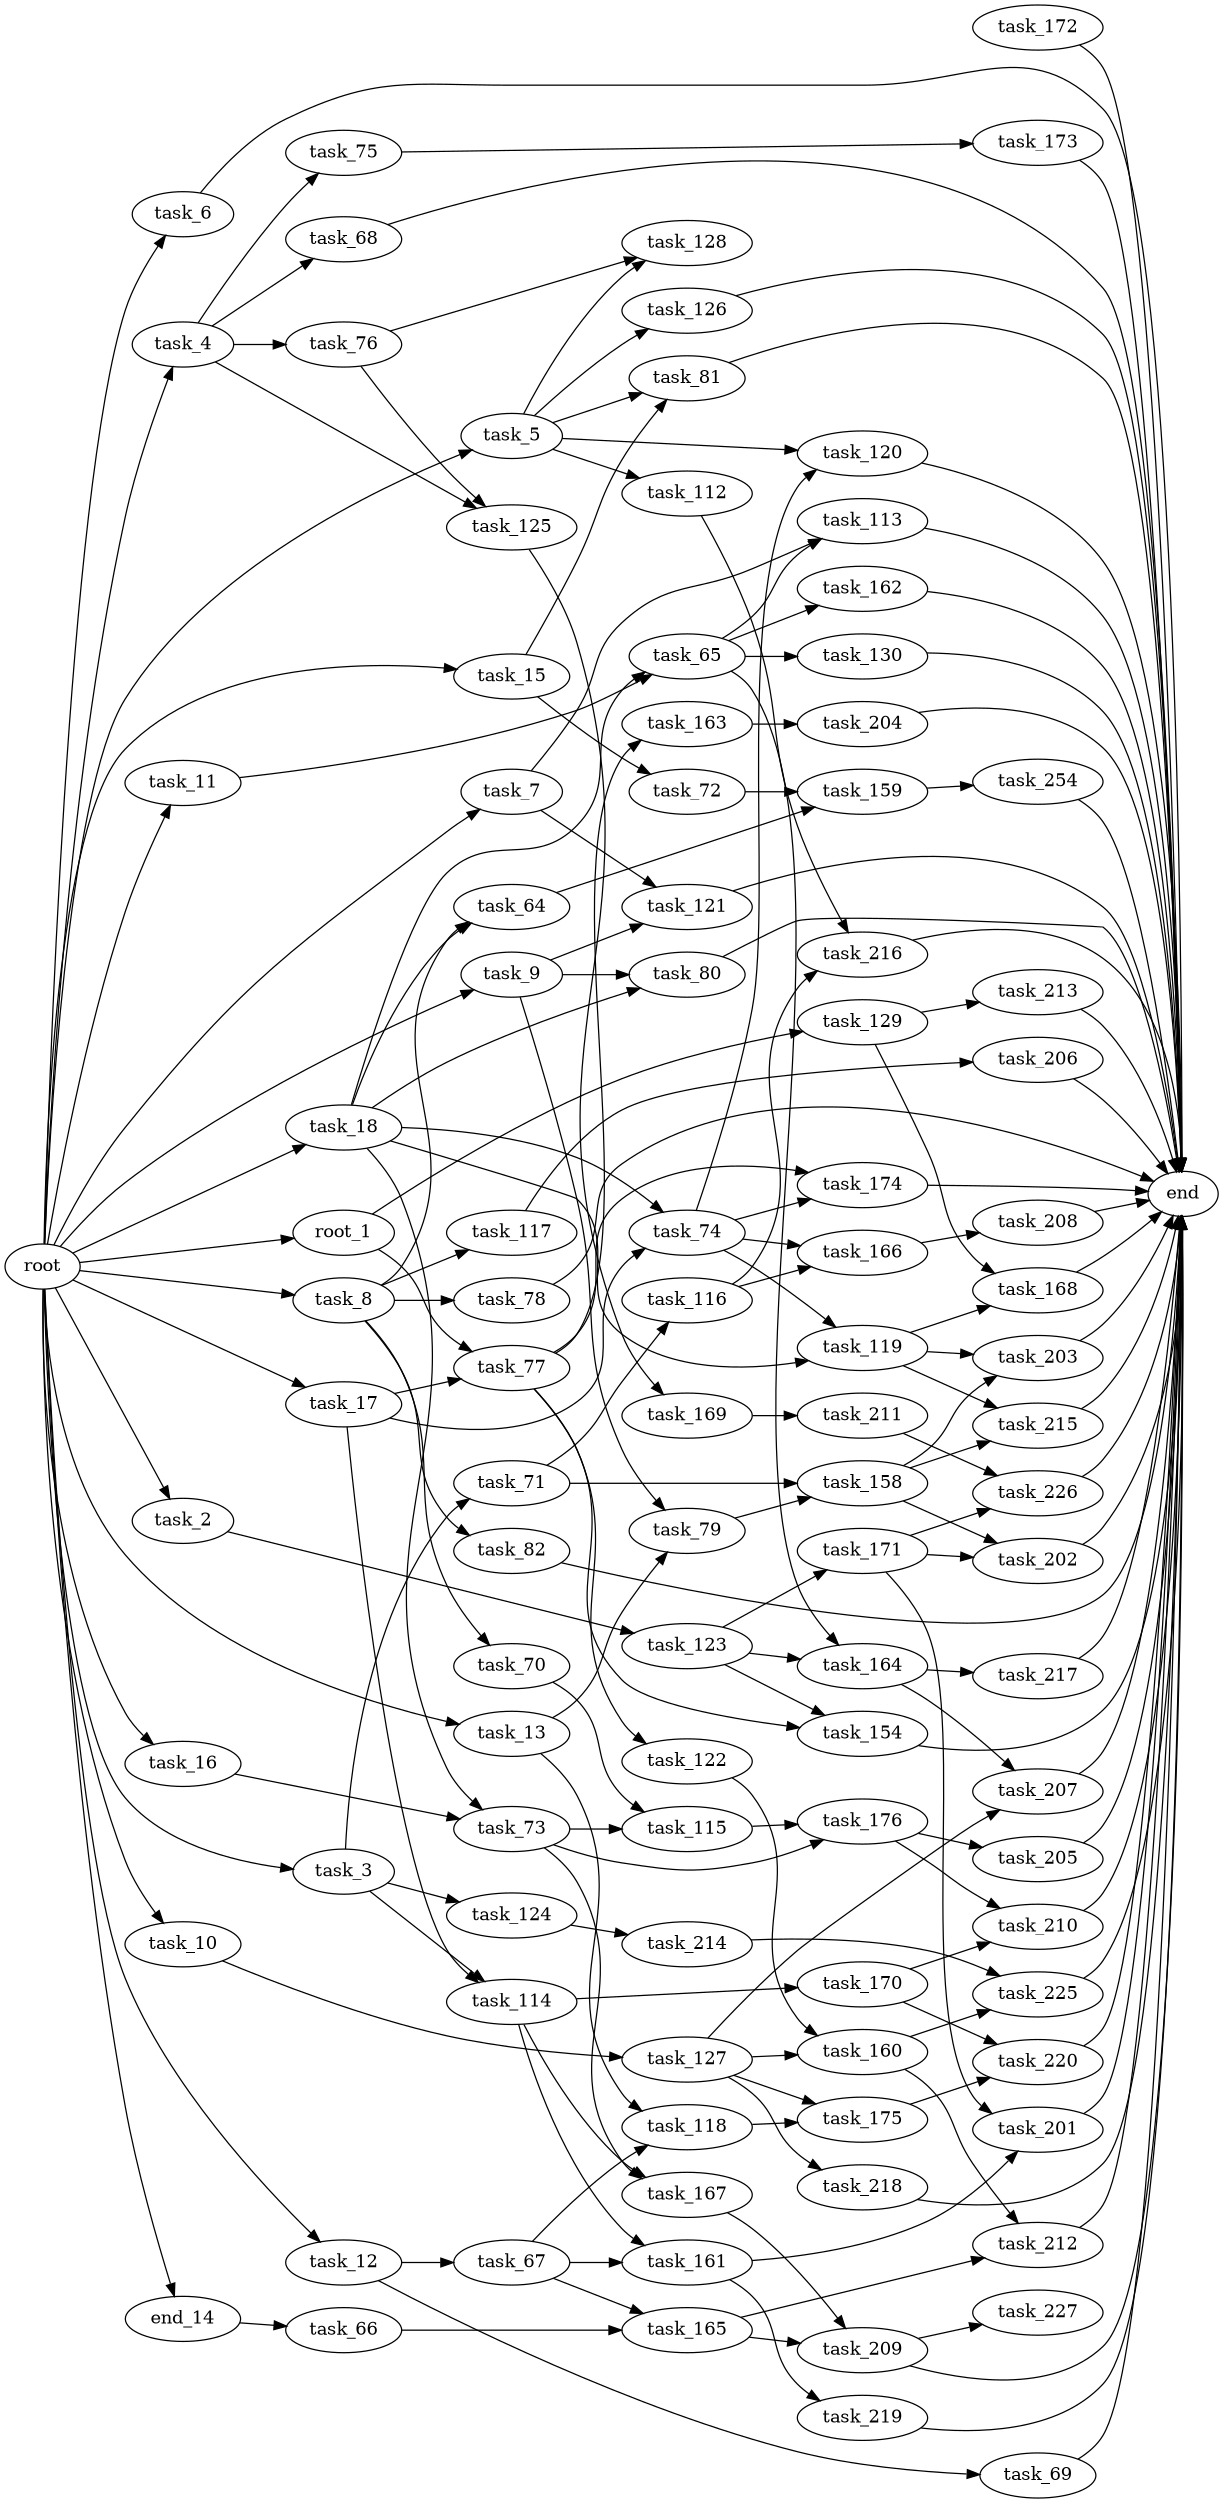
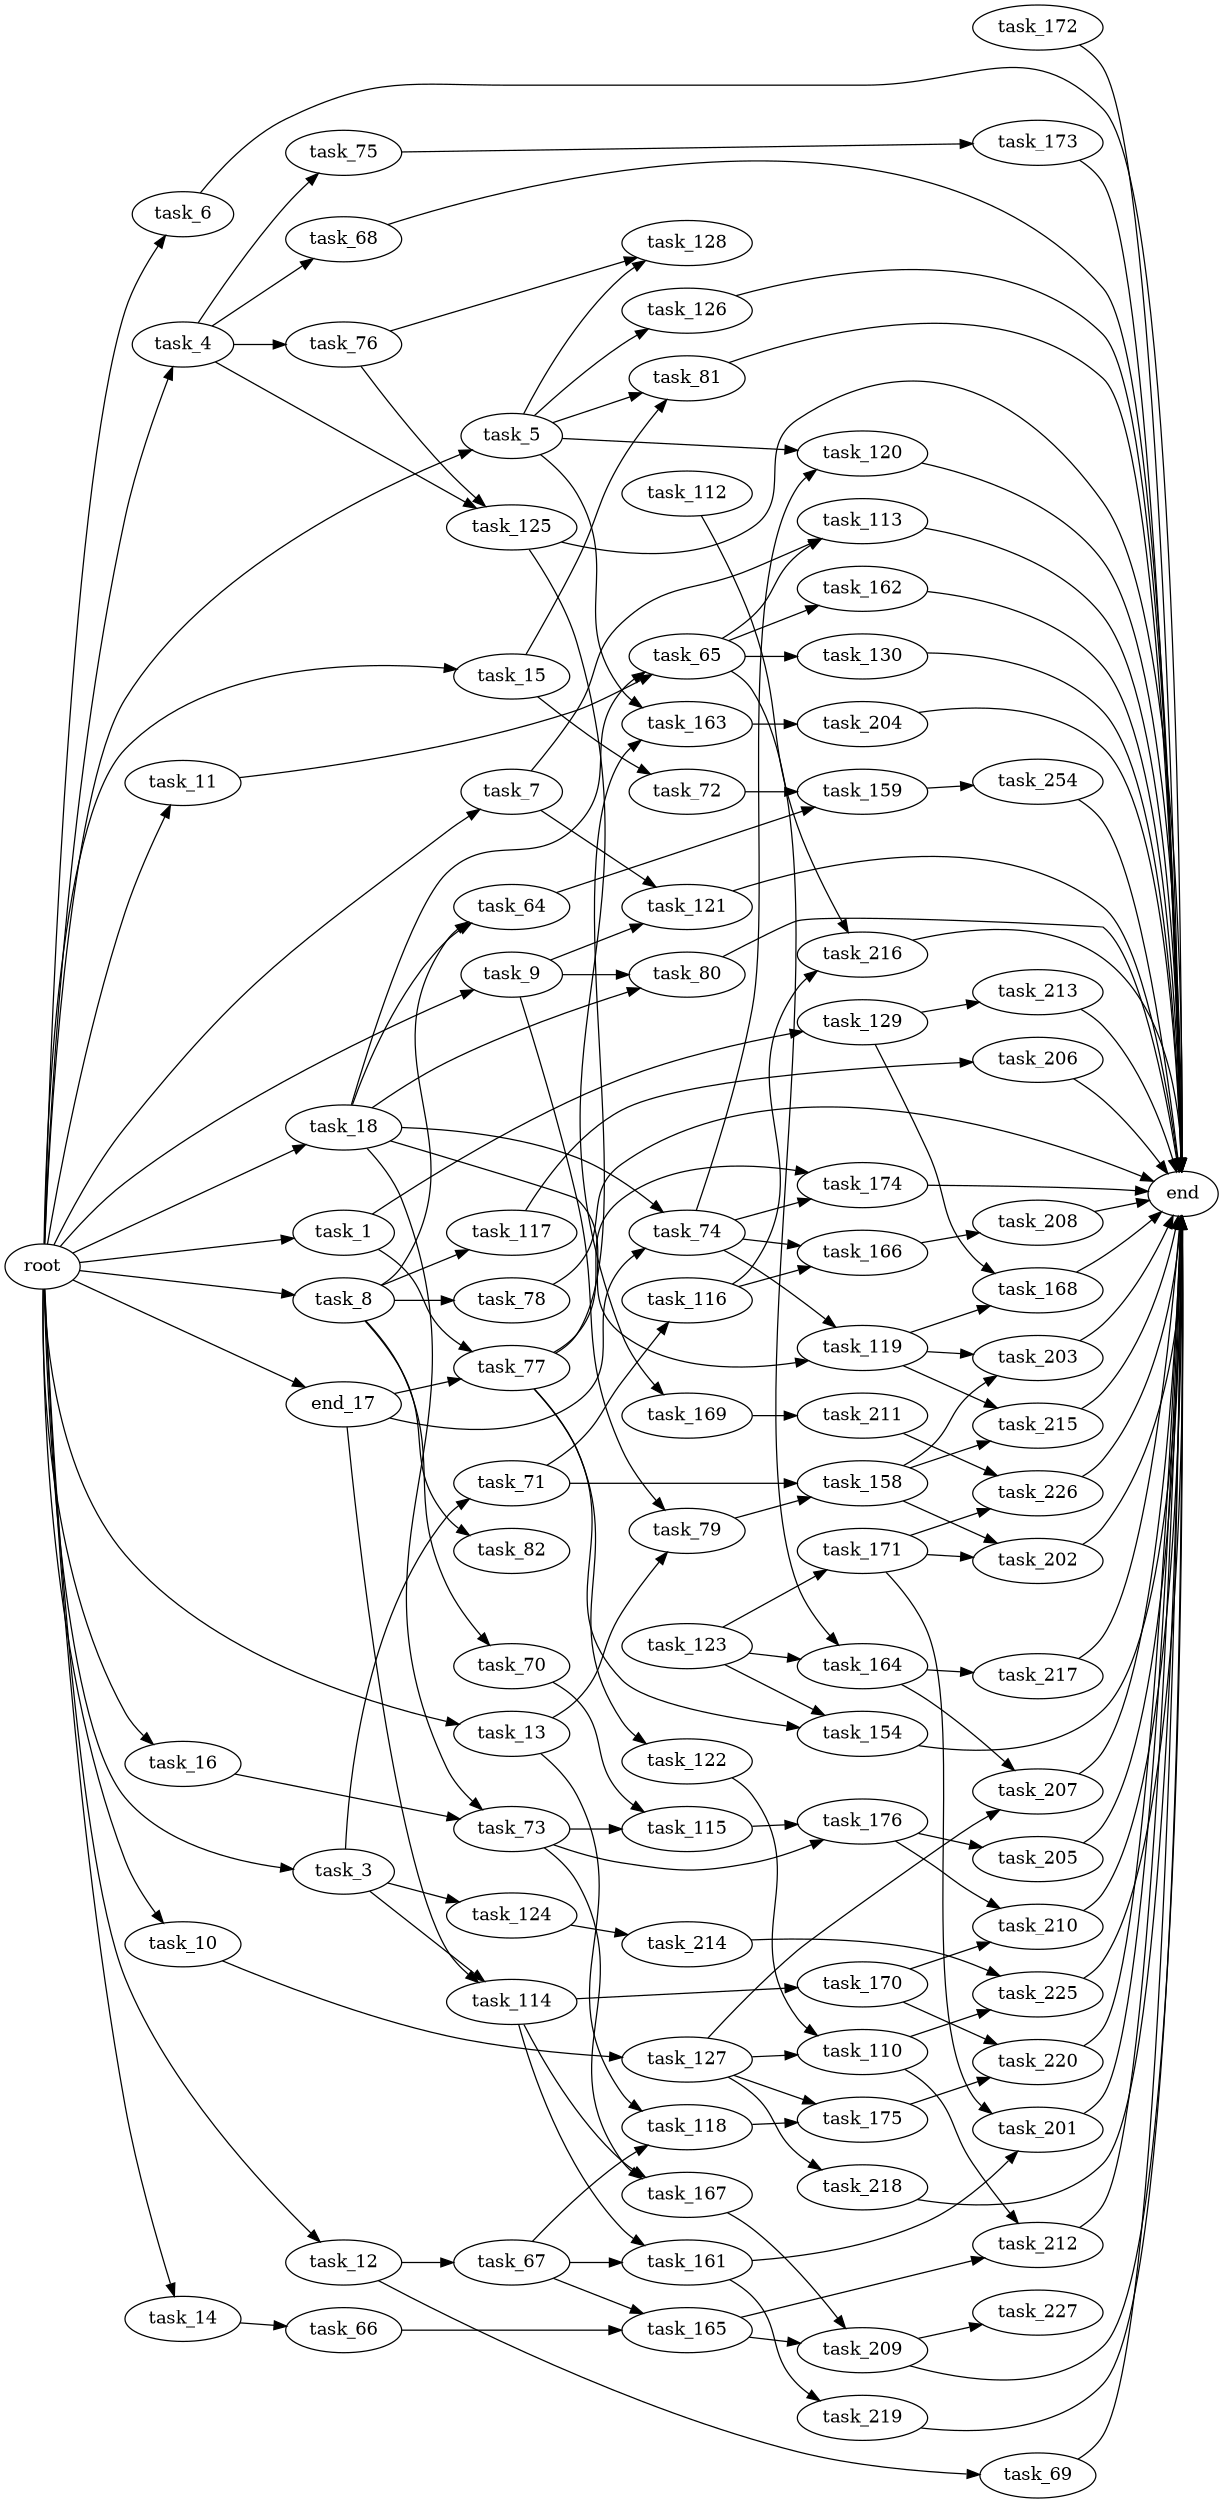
edge "task_5" -> "task_112": now "task_5" -> "task_163"
node "root_1": label "root_1" -> "task_1"
node "task_17": label "task_17" -> "end_17"
node "task_2": removed
edge "task_82" -> "end": now "task_125" -> "end"
node "task_160": label "task_160" -> "task_110"
node "end_14": label "end_14" -> "task_14"
